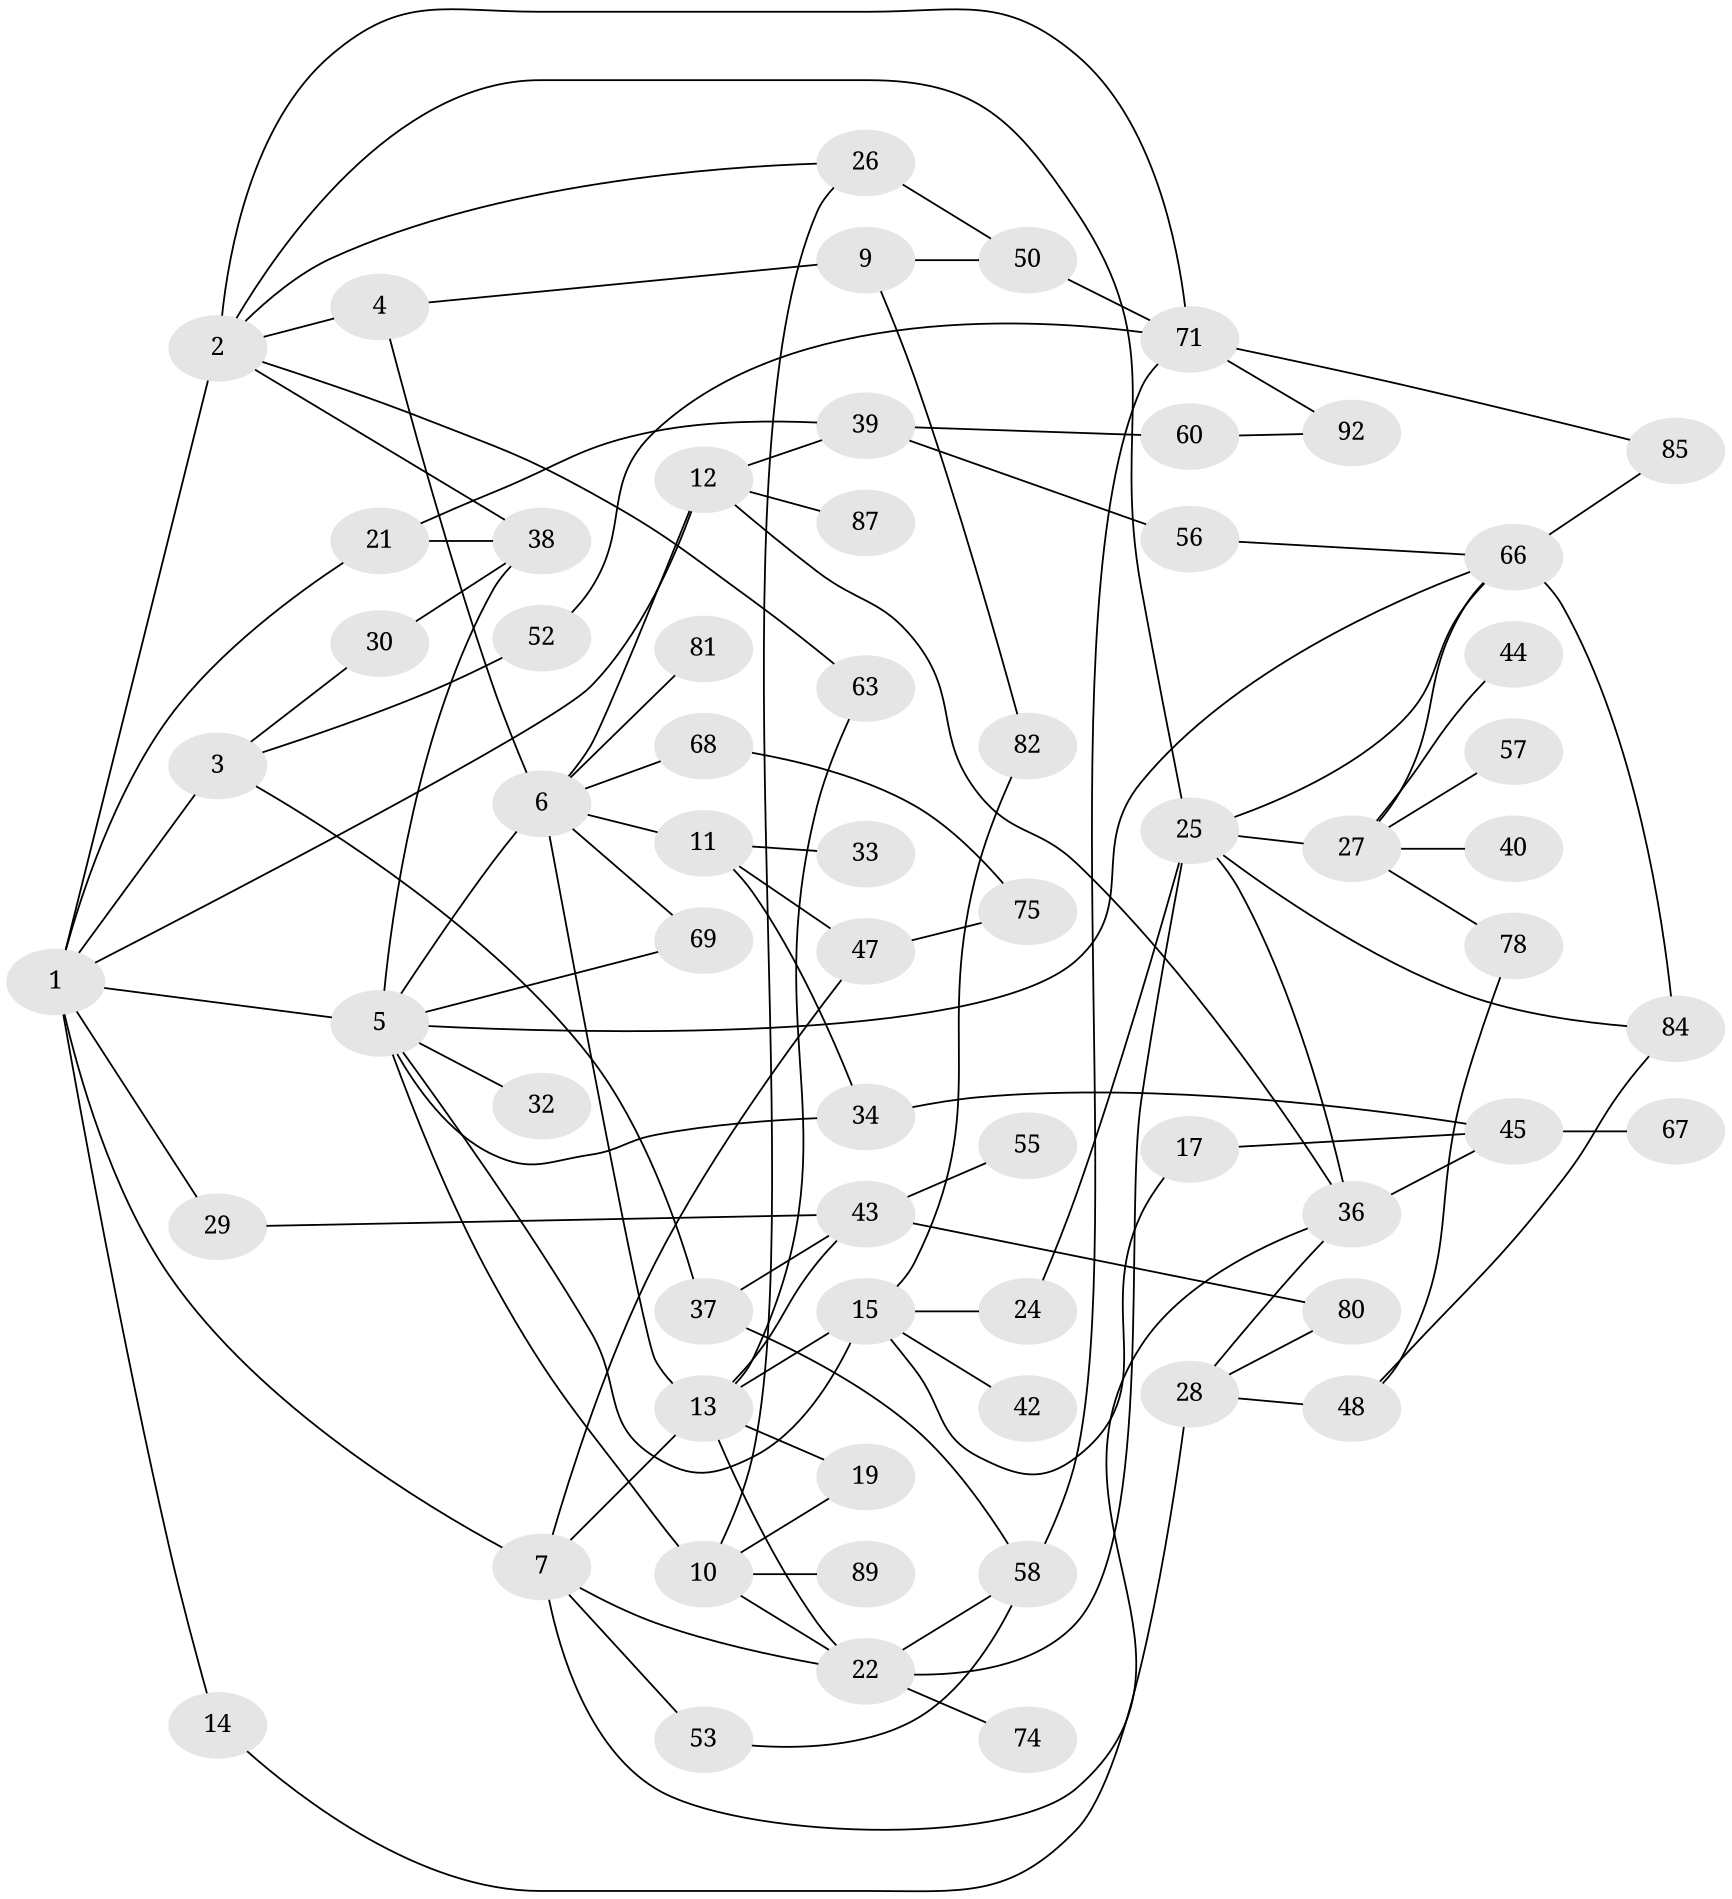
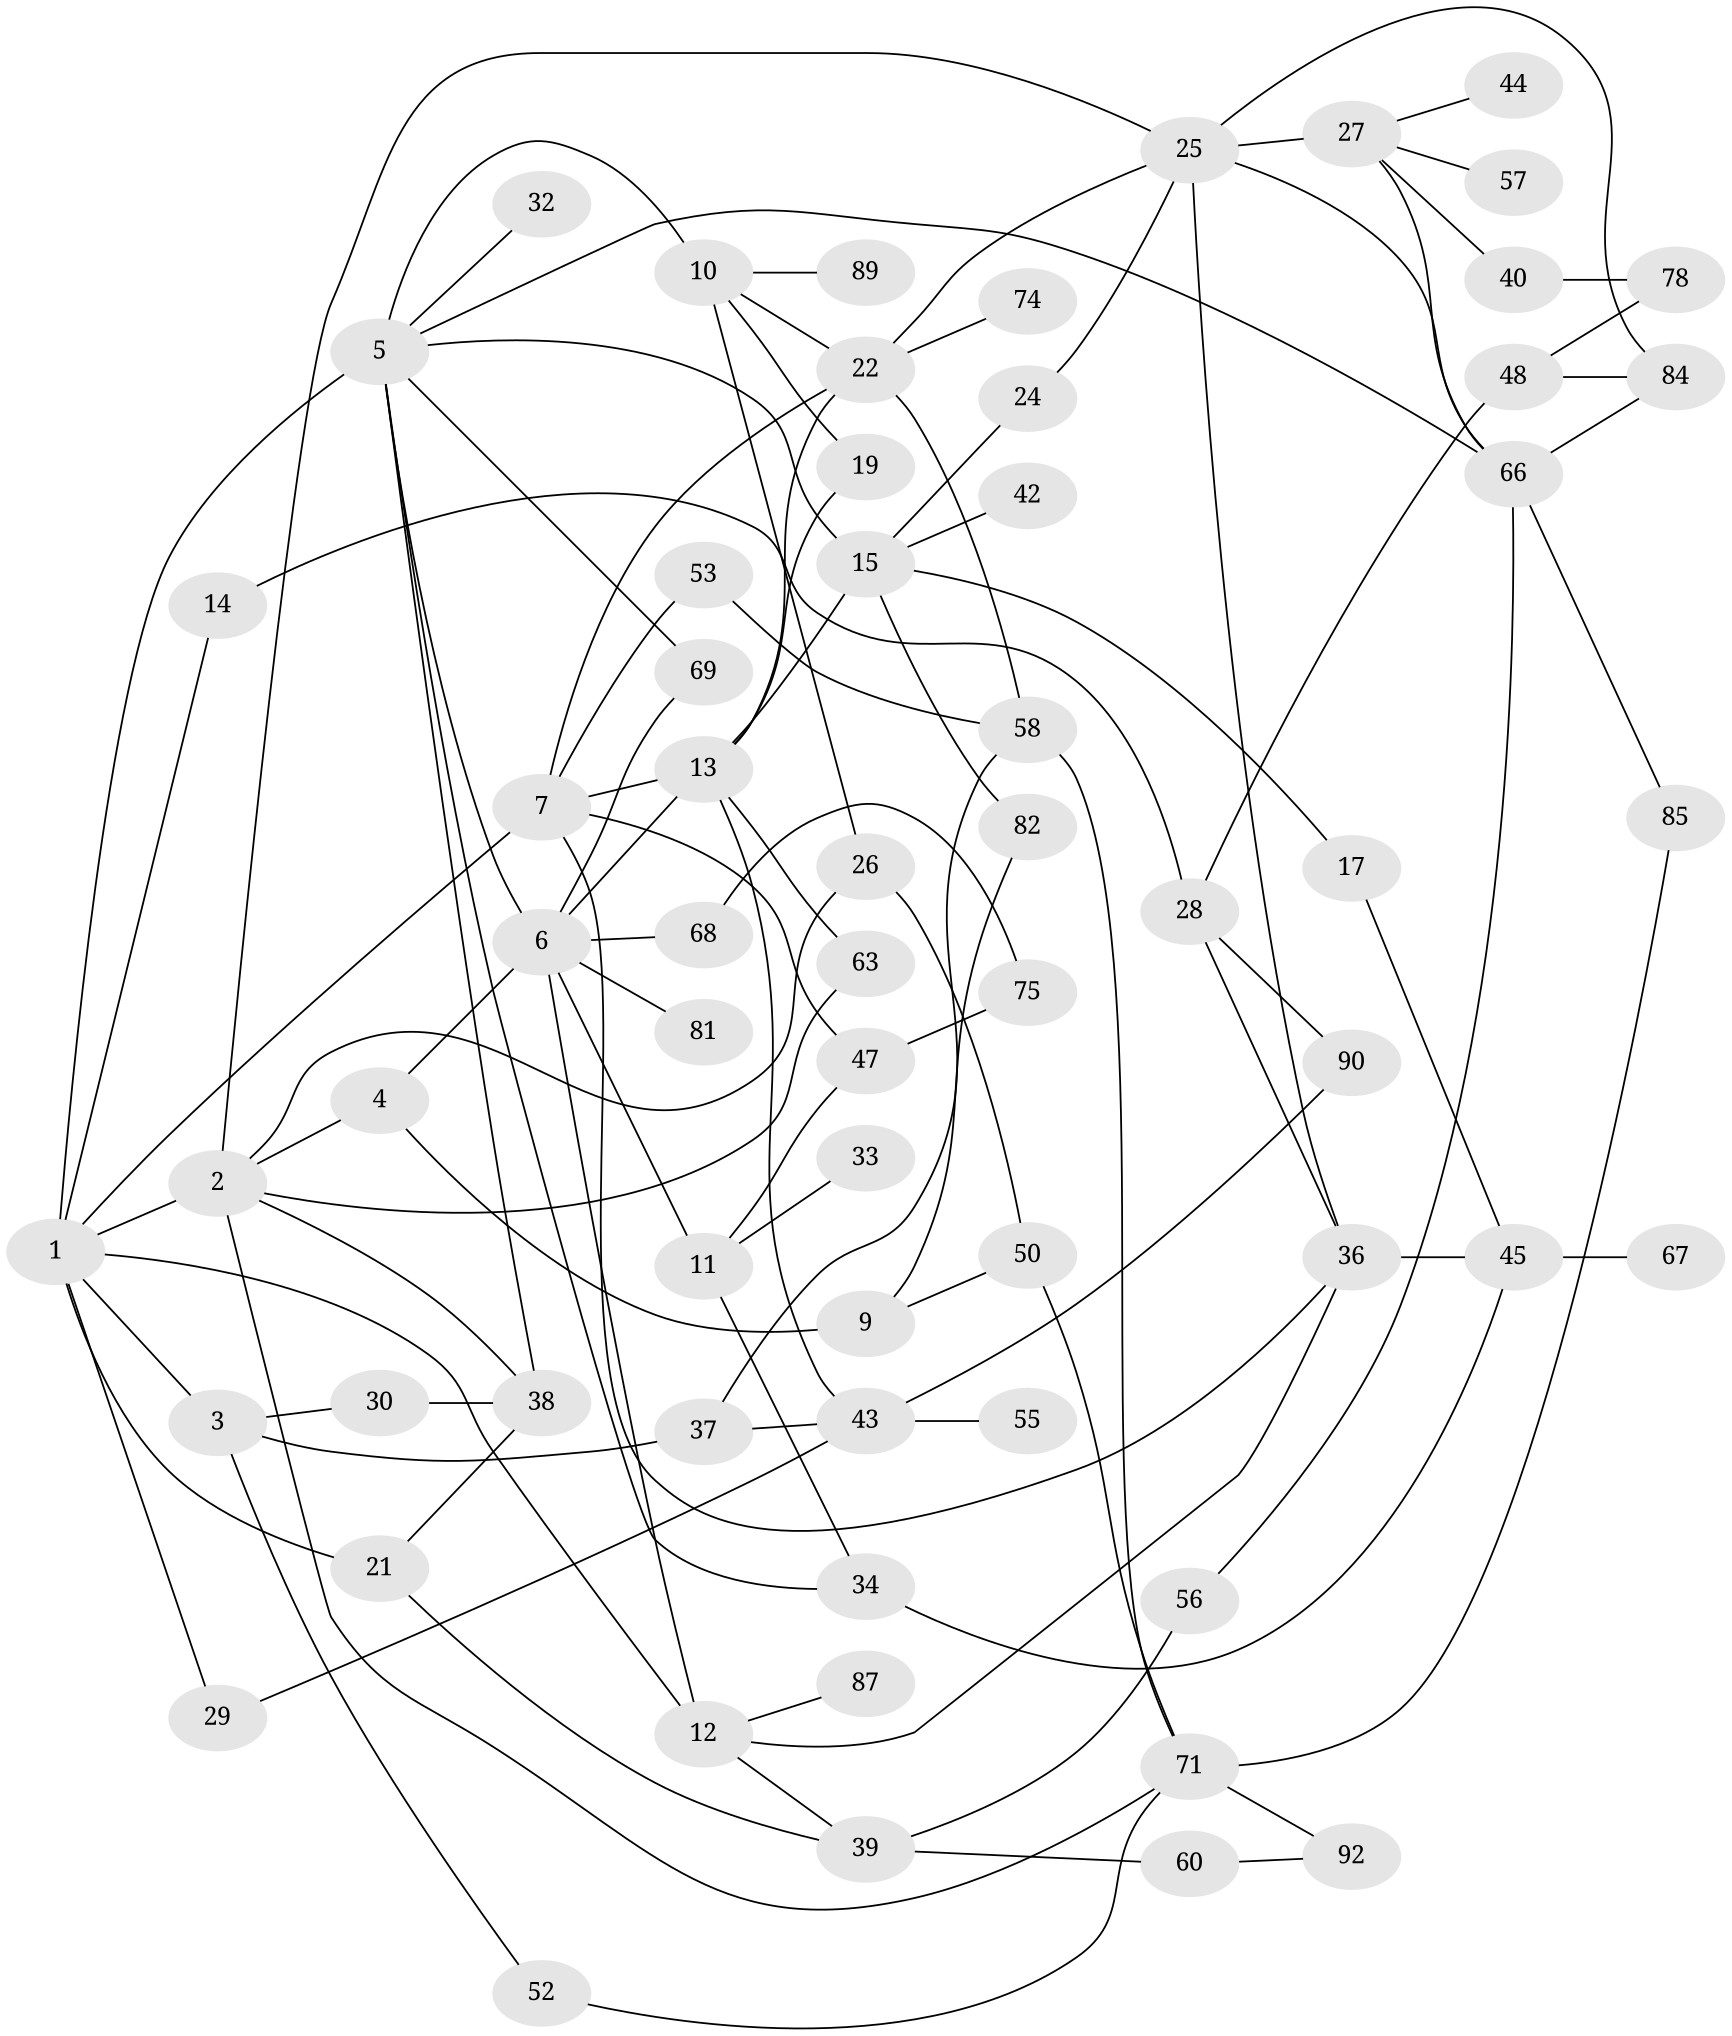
edge "27" -- "78": now "40" -- "78"
node "80": label "80" -> "90"
